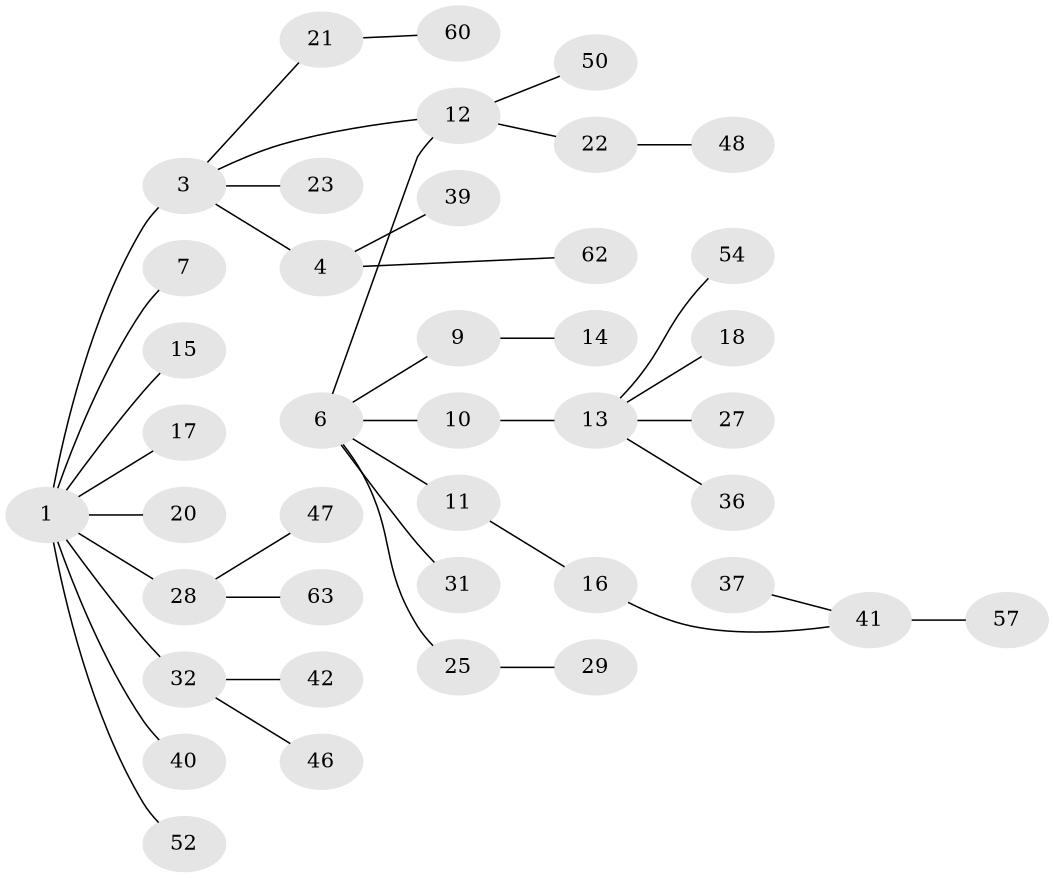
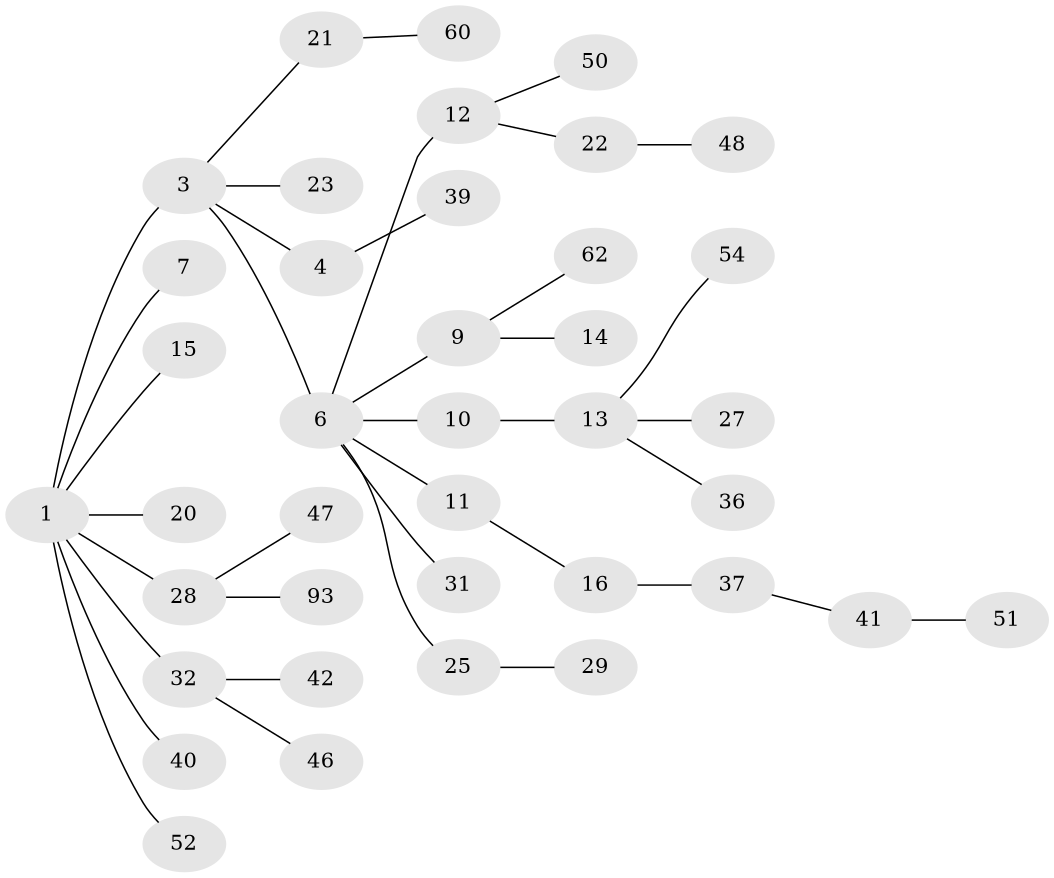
edge "12" -- "3": now "6" -- "3"
edge "62" -- "4": now "62" -- "9"
node "18": removed
node "17": removed
node "63": label "63" -> "93"
node "57": label "57" -> "51"
edge "16" -- "41": now "16" -- "37"
